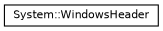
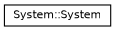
node "System::WindowsHeader": label "System::WindowsHeader" -> "System::System"
